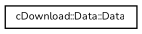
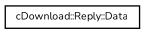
node "cDownload::Data::Data": label "cDownload::Data::Data" -> "cDownload::Reply::Data"
